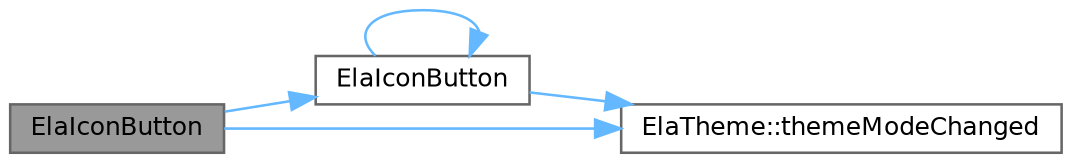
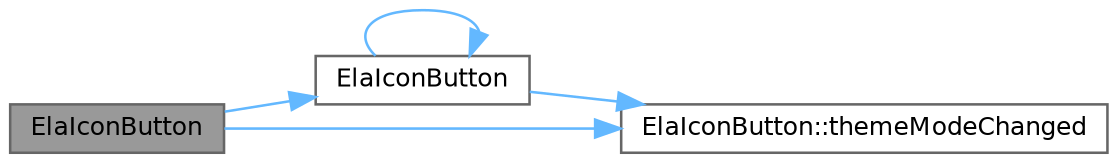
node "ElaTheme::themeModeChanged": label "ElaTheme::themeModeChanged" -> "ElaIconButton::themeModeChanged"
